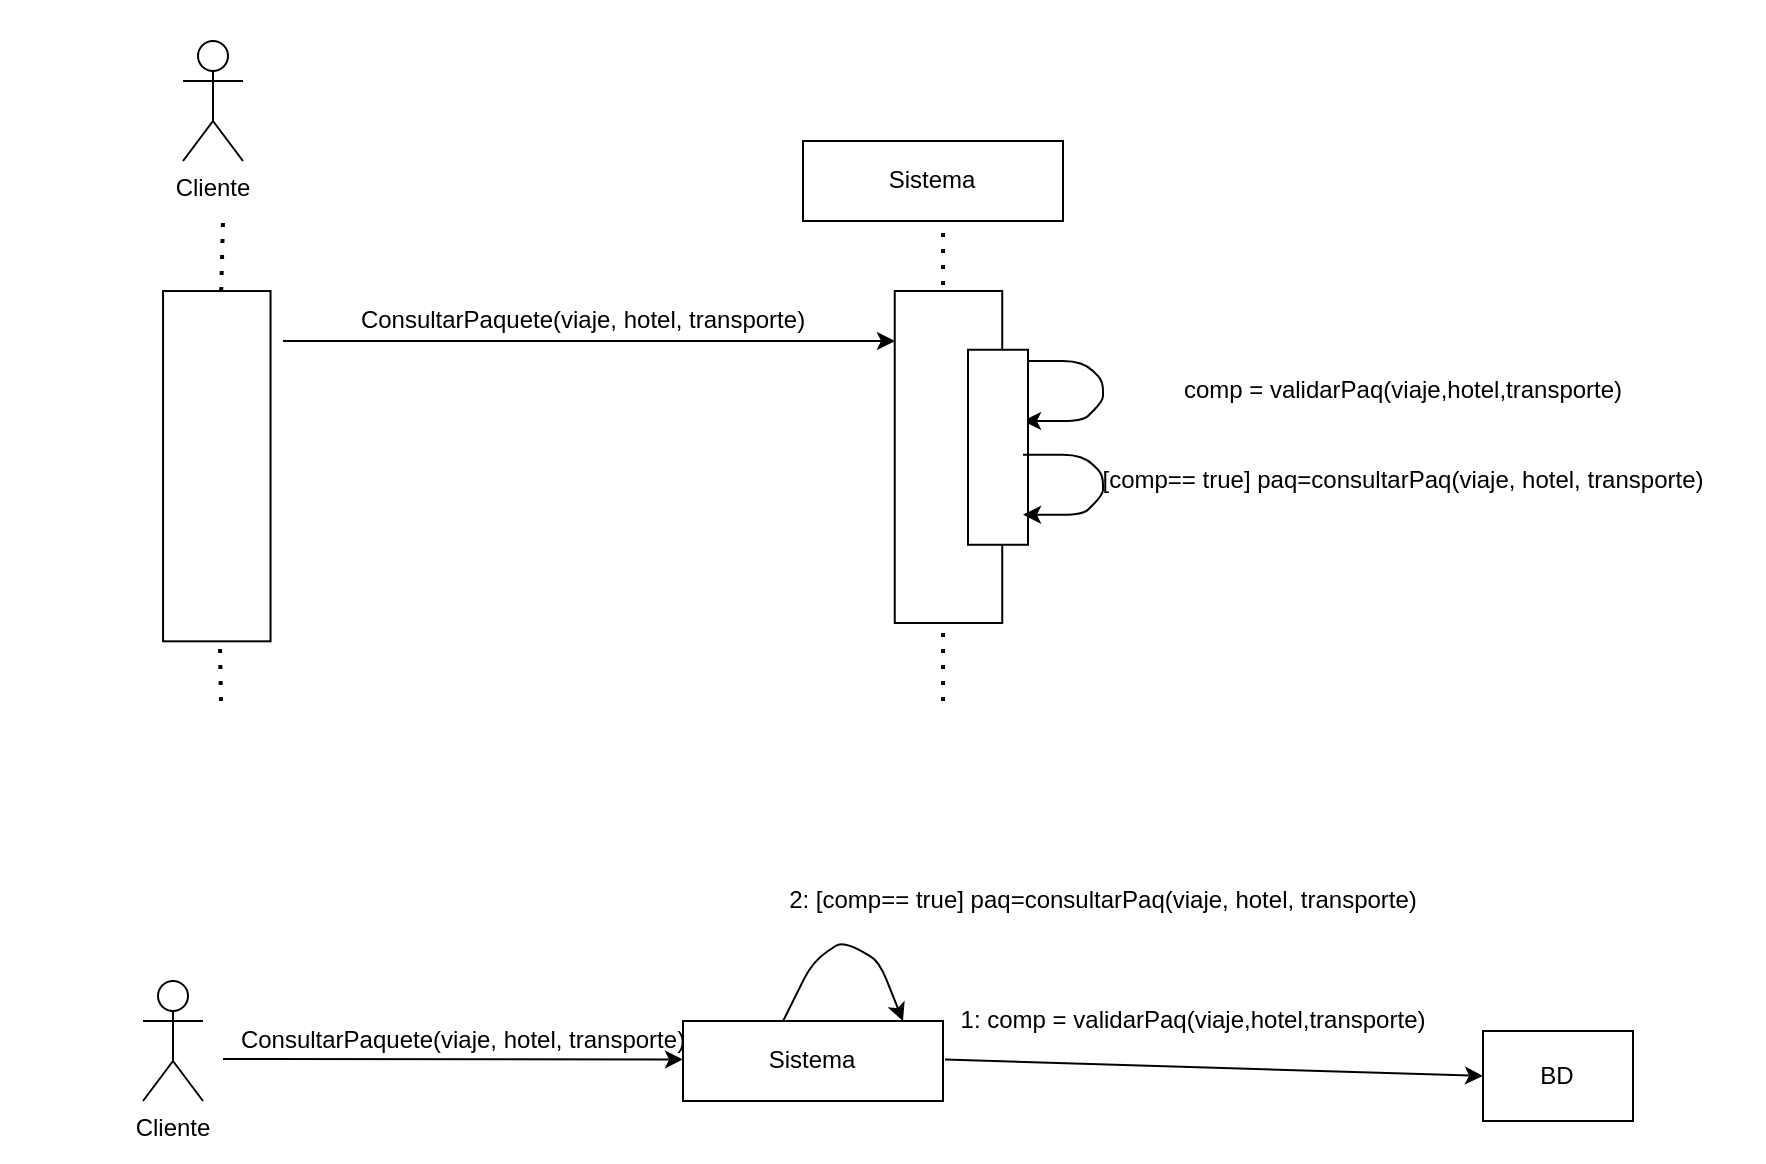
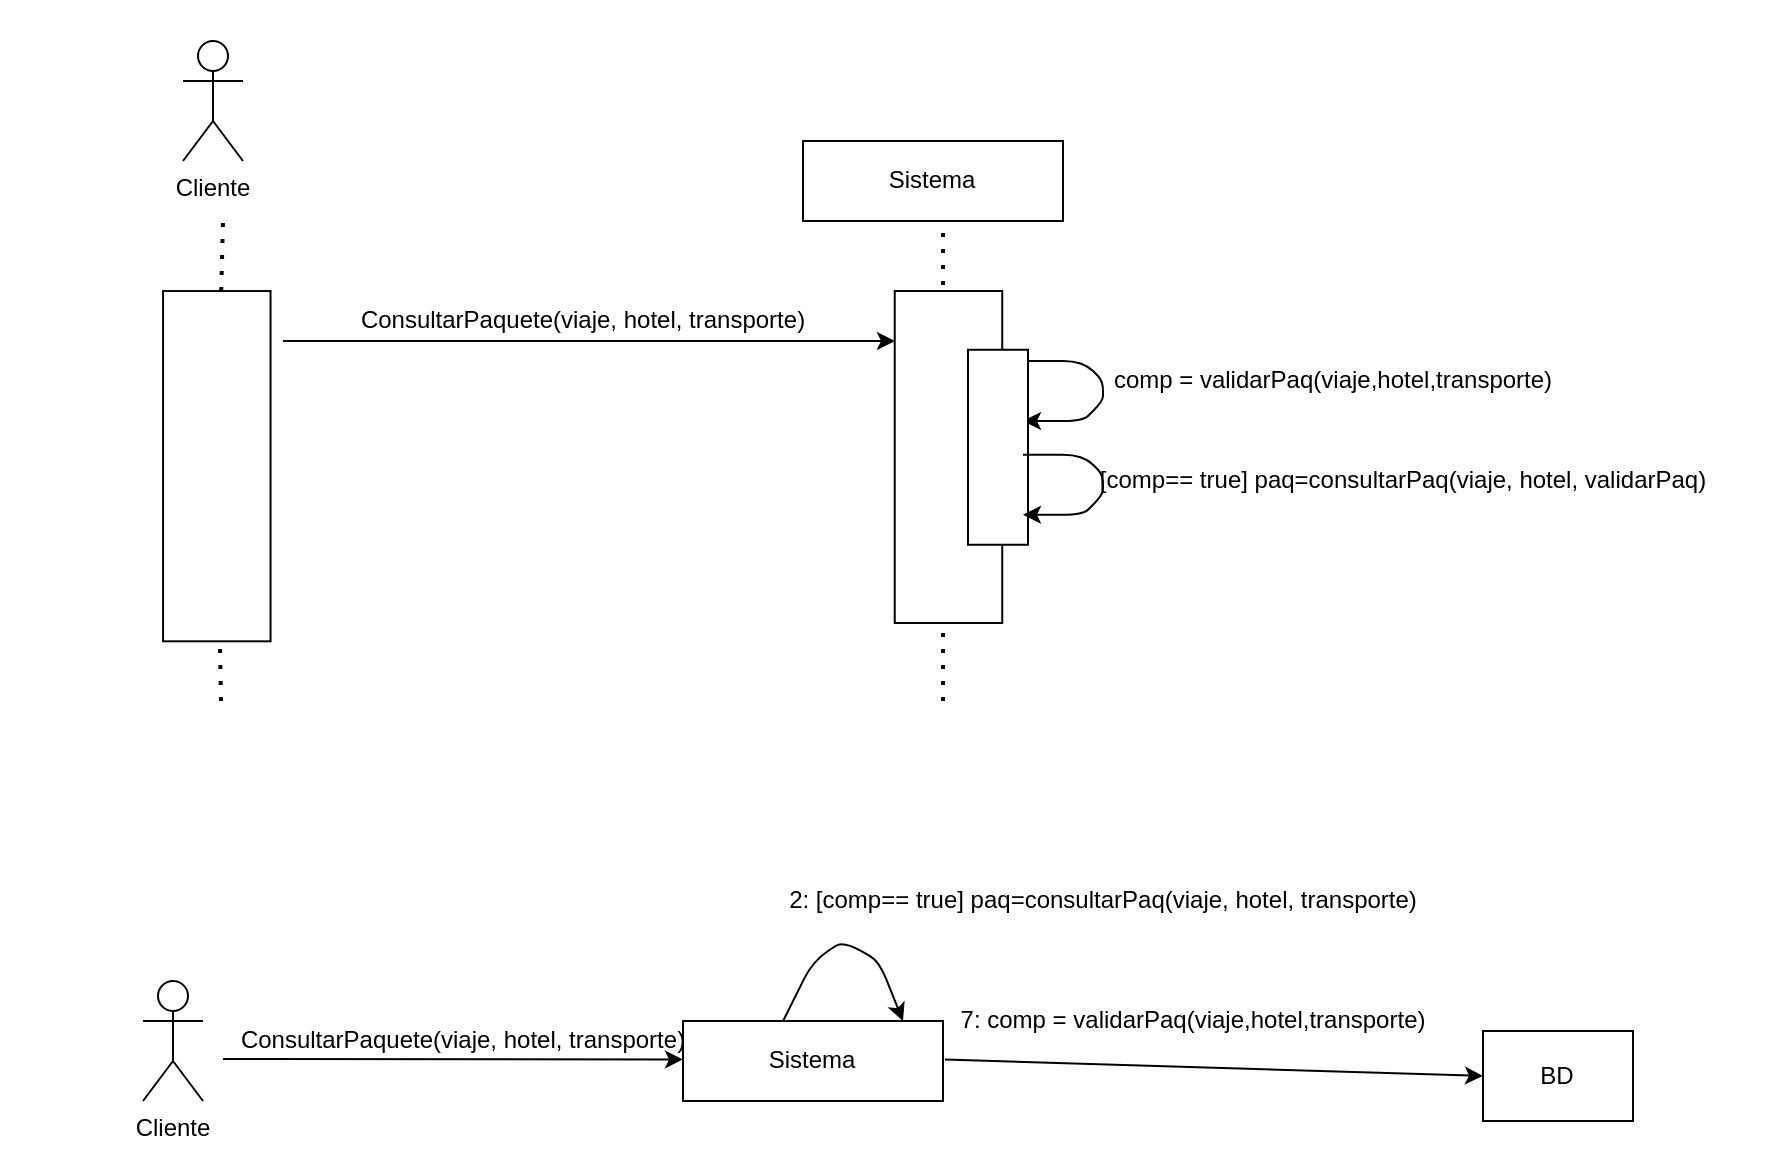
node "comp = validarPaq(viaje,hotel,transporte)": moved (1403, 391) -> (1333, 381)
node "[comp== true] paq=consultarPaq(viaje, hotel, transporte)": label "[comp== true] paq=consultarPaq(viaje, hotel, transporte)" -> "[comp== true] paq=consultarPaq(viaje, hotel, validarPaq)"
node "1: comp = validarPaq(viaje,hotel,transporte)": label "1: comp = validarPaq(viaje,hotel,transporte)" -> "7: comp = validarPaq(viaje,hotel,transporte)"
